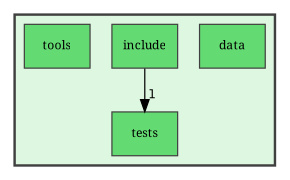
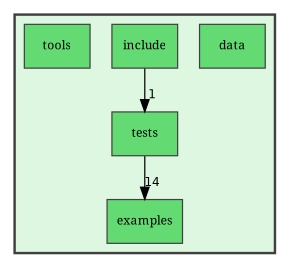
node "examples": added
